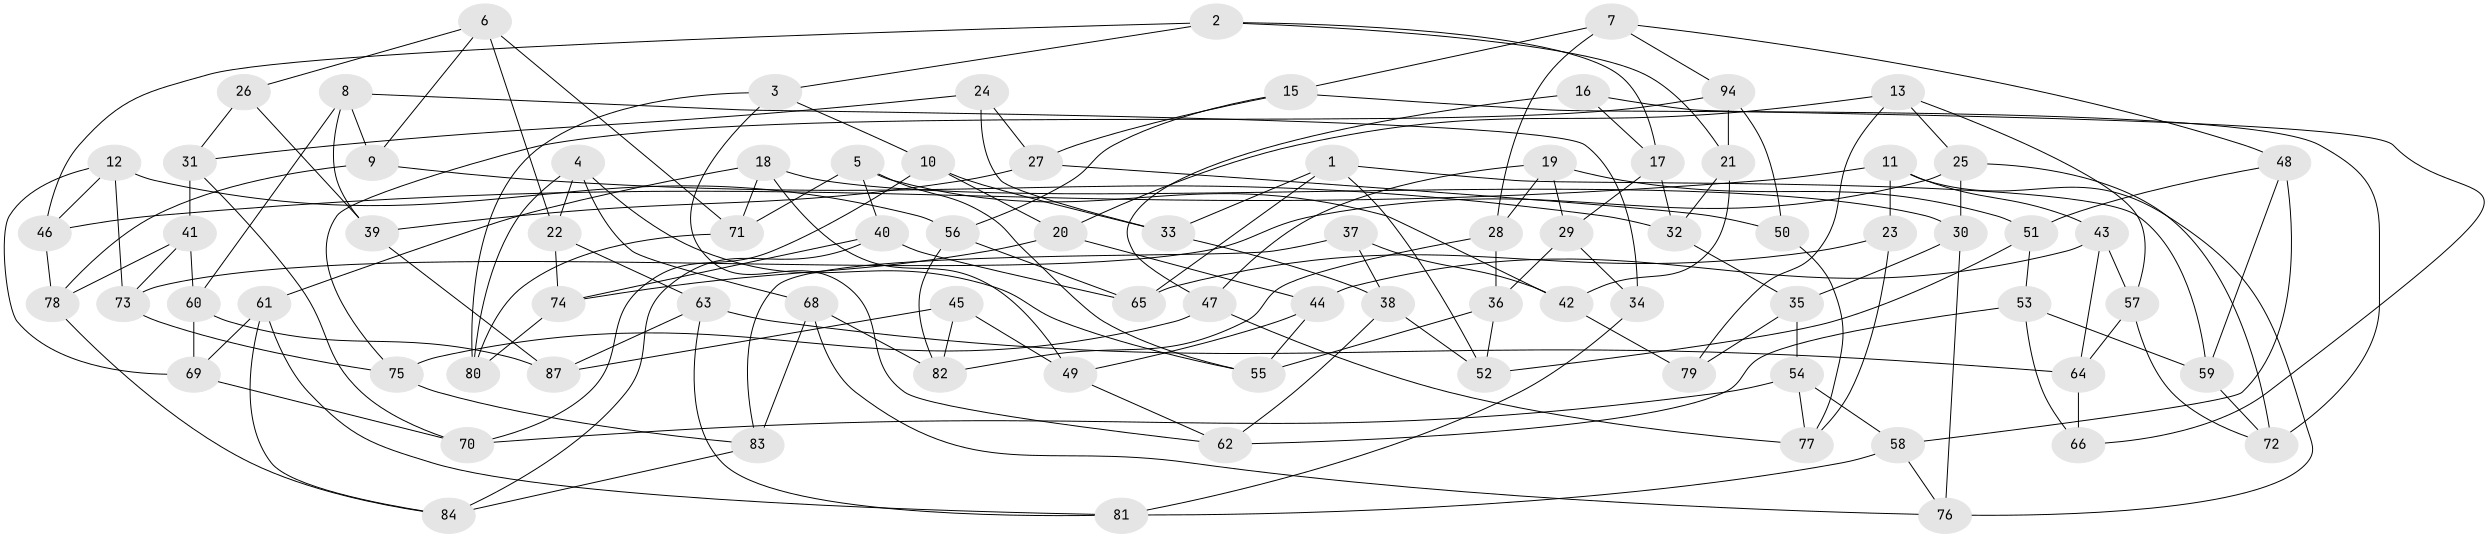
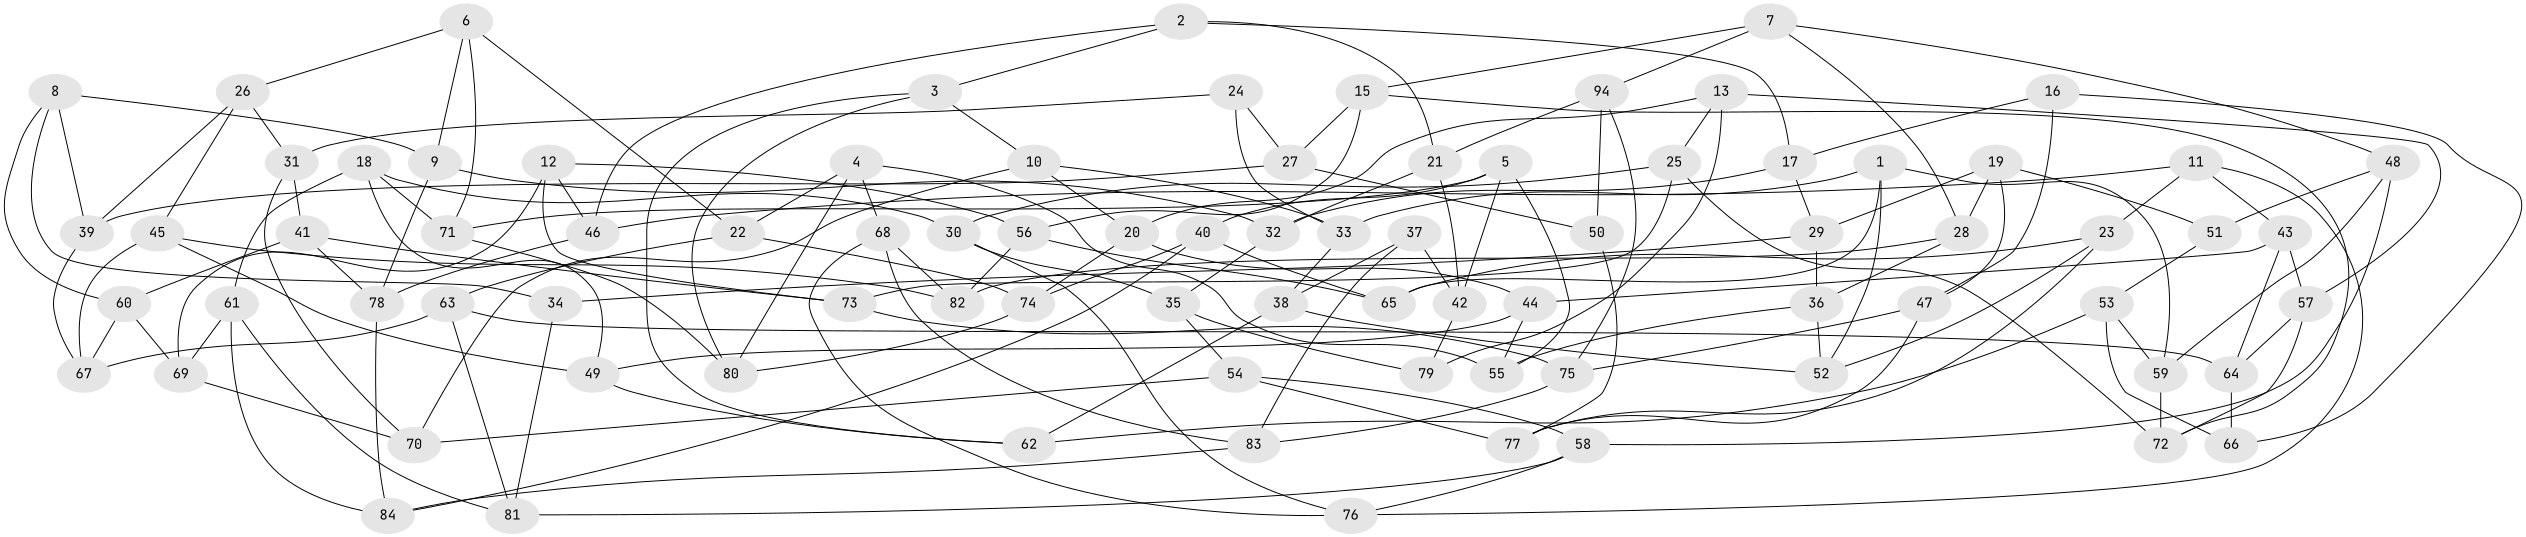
edge "26" -- "45": added
edge "51" -- "52": now "23" -- "52"
node "87": label "87" -> "67"
